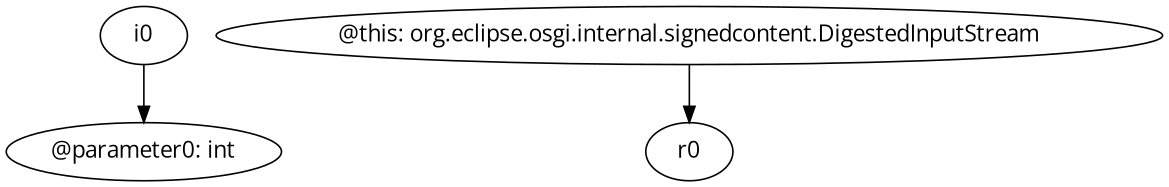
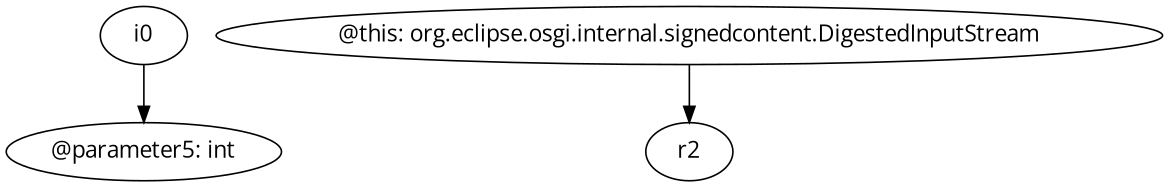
node "@parameter0: int": label "@parameter0: int" -> "@parameter5: int"
node "r0": label "r0" -> "r2"
